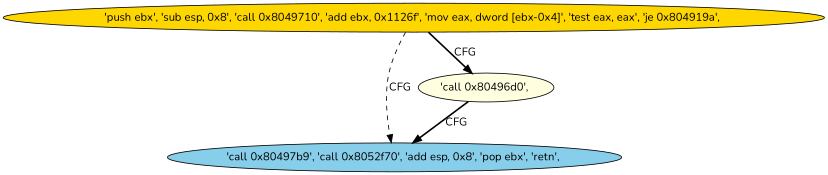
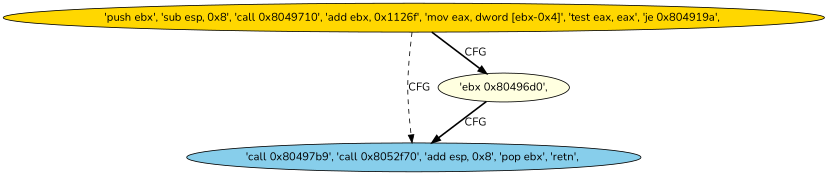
node "'call 0x80496d0',": label "'call 0x80496d0'," -> "'ebx 0x80496d0',"
